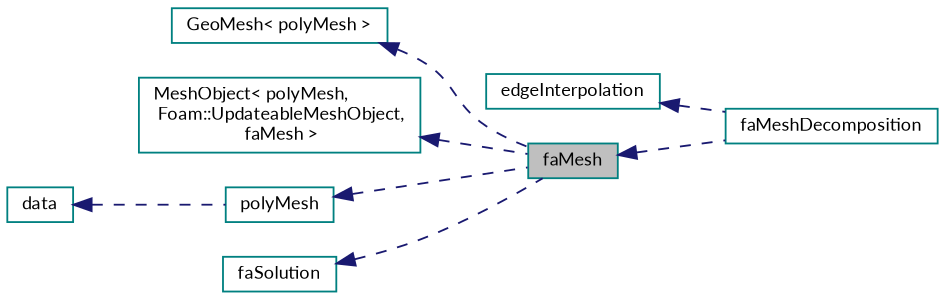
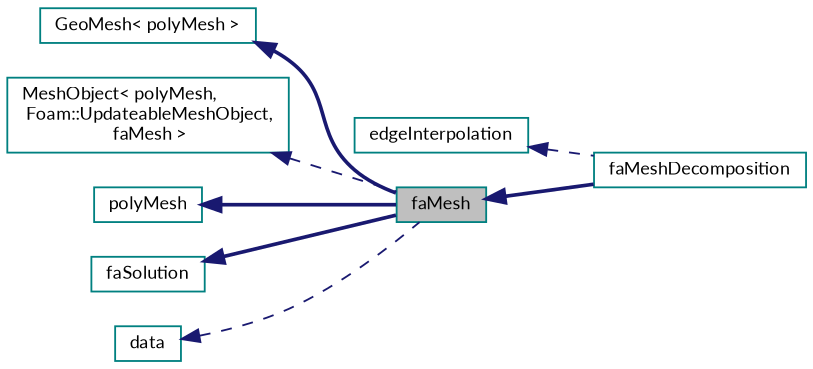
edge "faMesh" -> "GeoMesh< polyMesh >": style dashed -> bold
edge "faMeshDecomposition" -> "faMesh": style dashed -> bold
edge "faMesh" -> "polyMesh": style dashed -> bold
edge "polyMesh" -> "data": now "faMesh" -> "data"
edge "faMesh" -> "faSolution": style dashed -> bold
